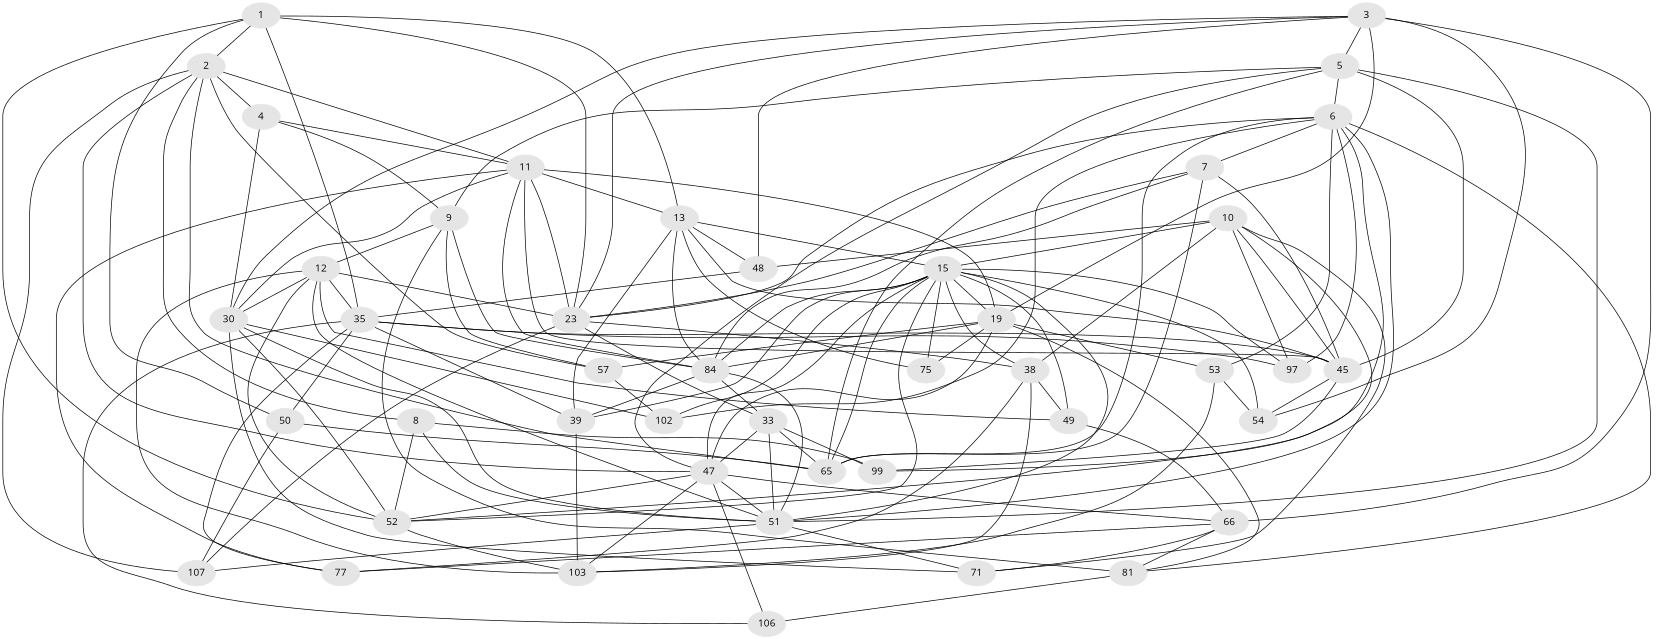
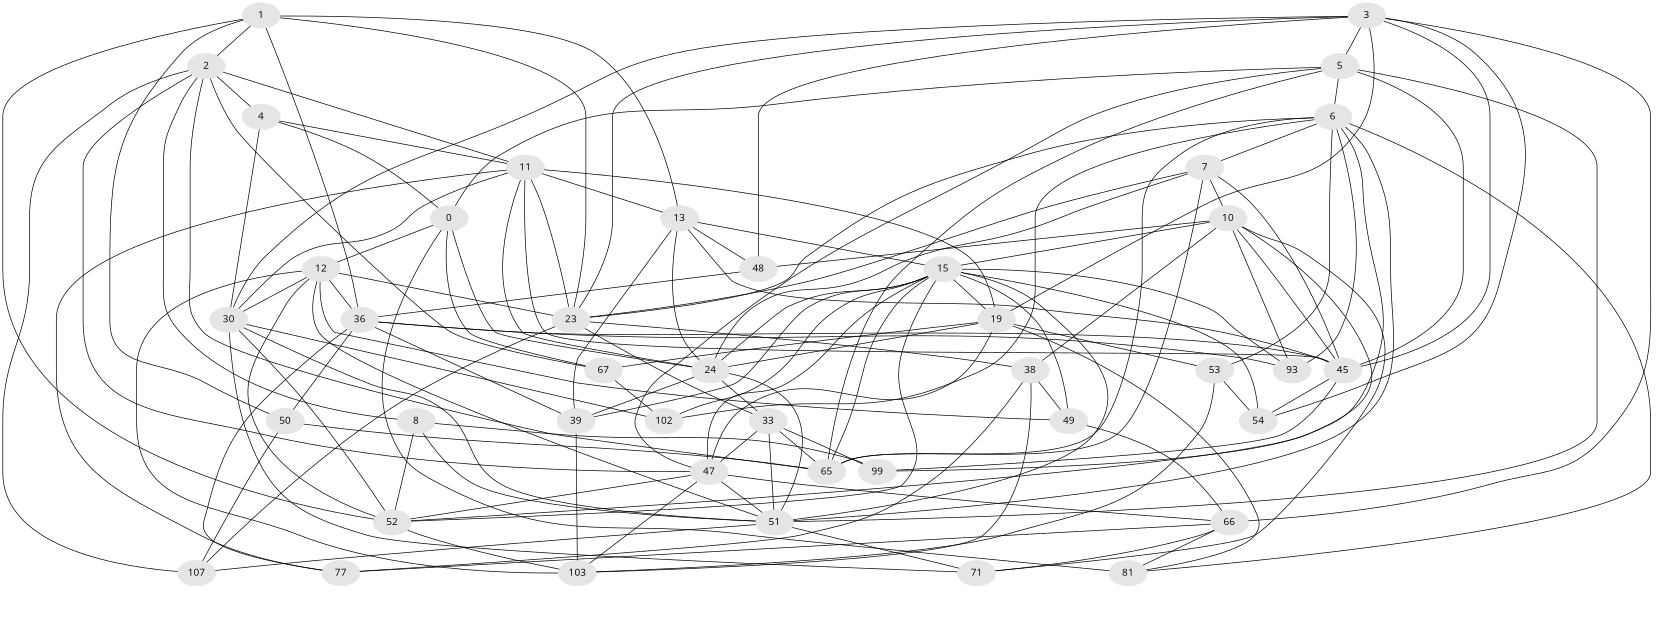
edge "7" -- "10": added
edge "3" -- "45": added
node "9": label "9" -> "0"
node "35": label "35" -> "36"
edge "15" -- "38": removed
node "57": label "57" -> "67"
node "84": label "84" -> "24"
node "75": removed
node "97": label "97" -> "93"
node "106": removed
